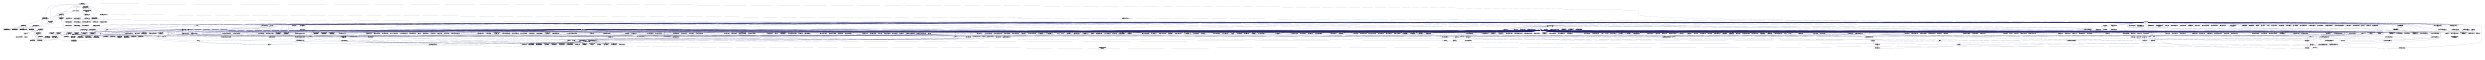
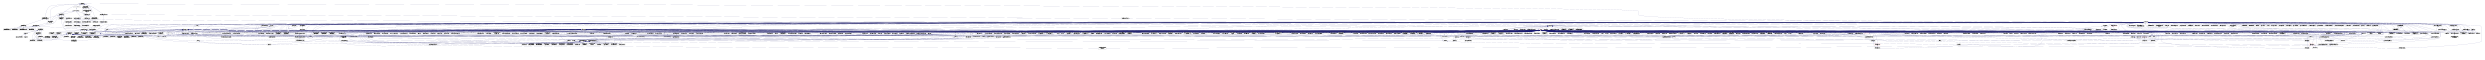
node "network_storage.cpp": label "network_storage.cpp" -> "network_when.cpp"
